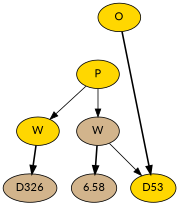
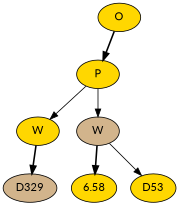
edge "O" -> "D53": now "O" -> "P"
node "D326": label "D326" -> "D329"
node "6.58": fillcolor tan -> gold
